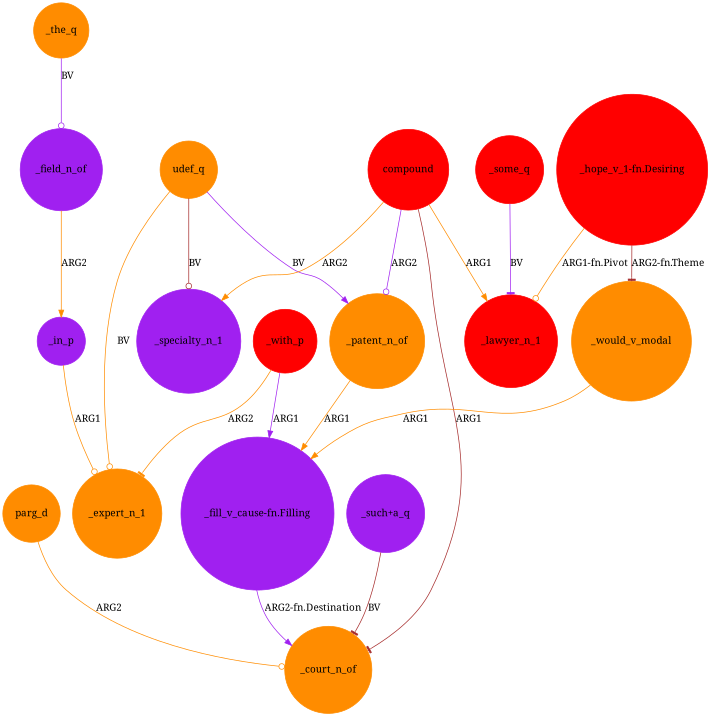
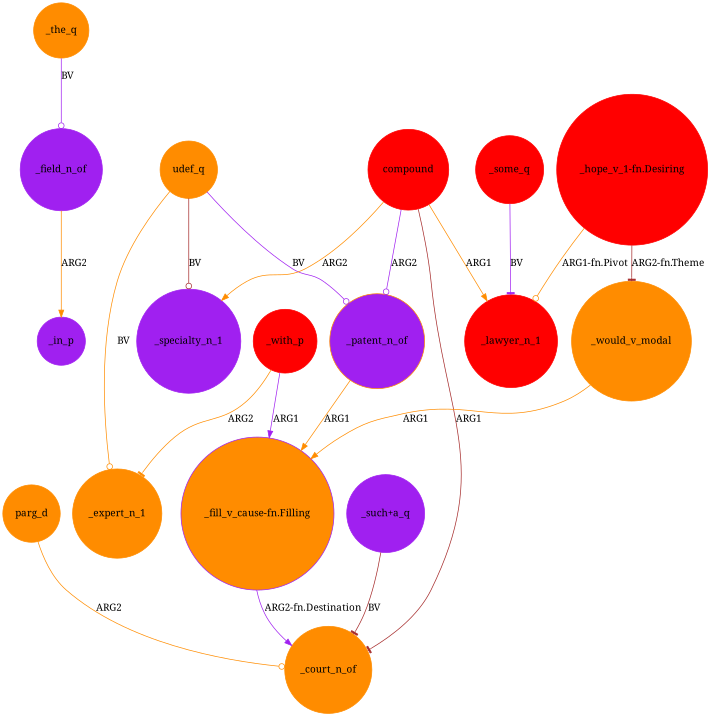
edge "udef_q" -> "_patent_n_of": arrowhead normal -> odot
node "_patent_n_of": fillcolor darkorange -> purple
edge "_in_p" -> "_expert_n_1": removed, label "ARG1"
node "_fill_v_cause-fn.Filling": fillcolor purple -> darkorange
